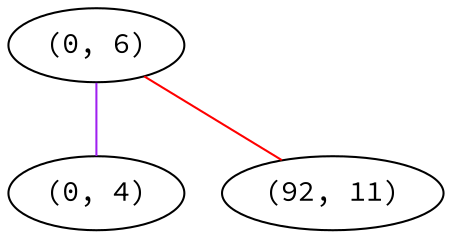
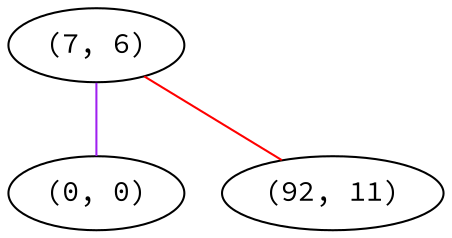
node "(0, 6)": label "(0, 6)" -> "(7, 6)"
node "(0, 4)": label "(0, 4)" -> "(0, 0)"
